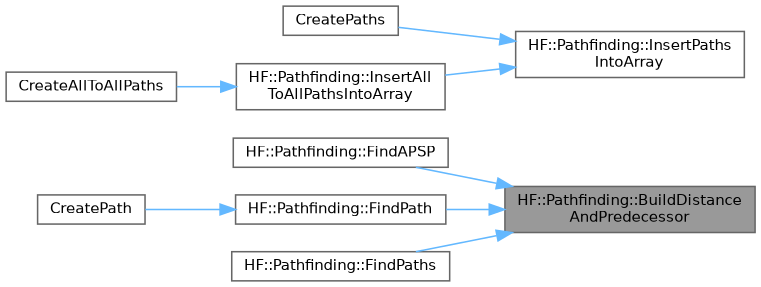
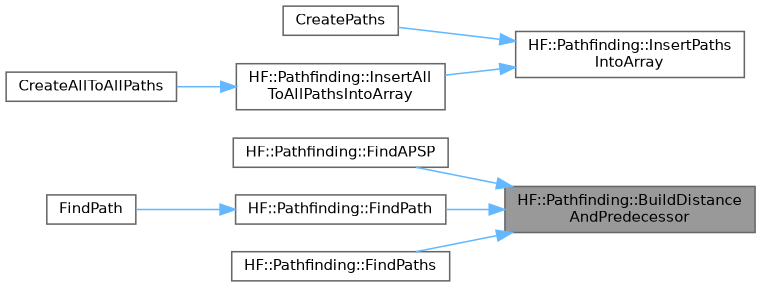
node "CreatePath": label "CreatePath" -> "FindPath"
